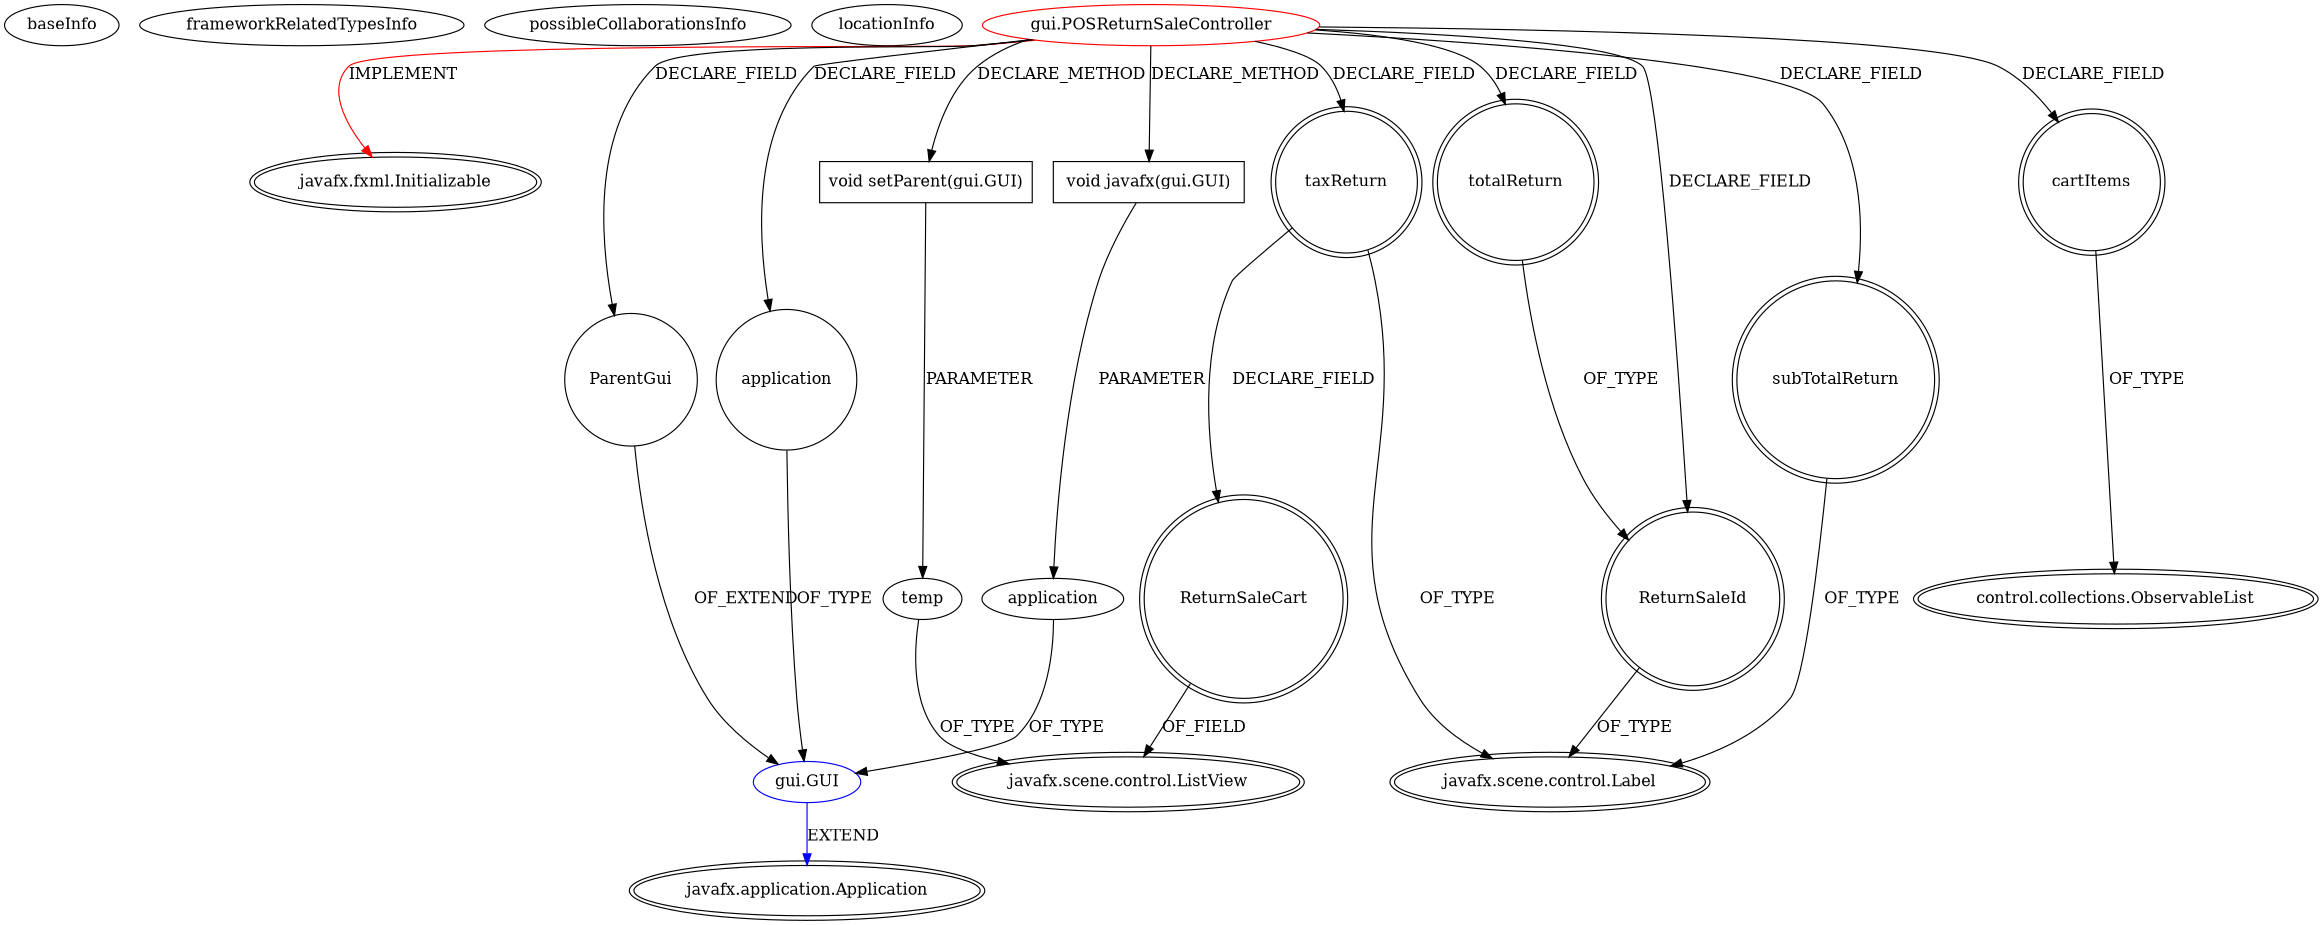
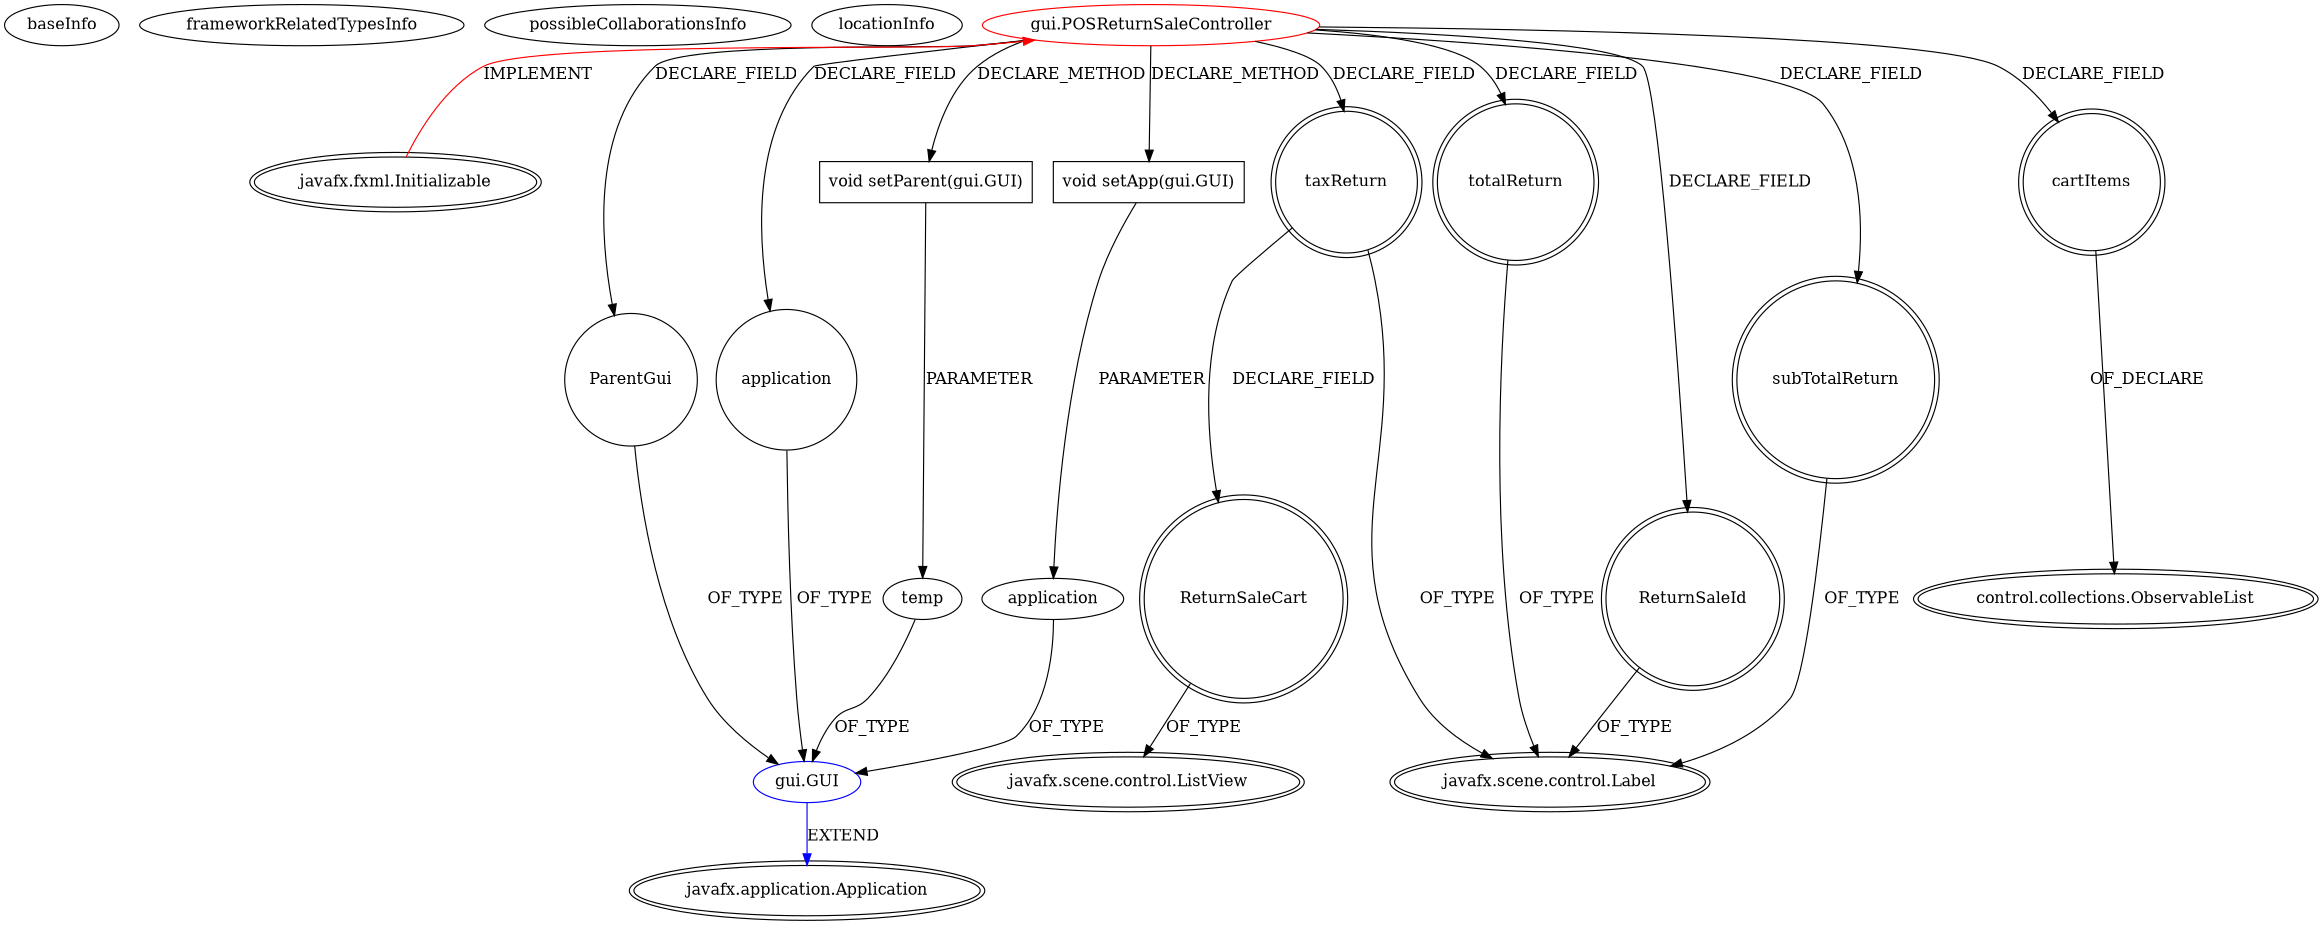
edge "gui.POSReturnSaleController" -> "javafx.fxml.Initializable": reversed
node "void javafx(gui.GUI)": label "void javafx(gui.GUI)" -> "void setApp(gui.GUI)"
edge "cartItems" -> "control.collections.ObservableList": label "OF_TYPE" -> "OF_DECLARE"
edge "totalReturn" -> "ReturnSaleId": now "totalReturn" -> "javafx.scene.control.Label"
edge "ParentGui" -> "gui.GUI": label "OF_EXTEND" -> "OF_TYPE"
edge "temp" -> "javafx.scene.control.ListView": now "temp" -> "gui.GUI"
edge "ReturnSaleCart" -> "javafx.scene.control.ListView": label "OF_FIELD" -> "OF_TYPE"
